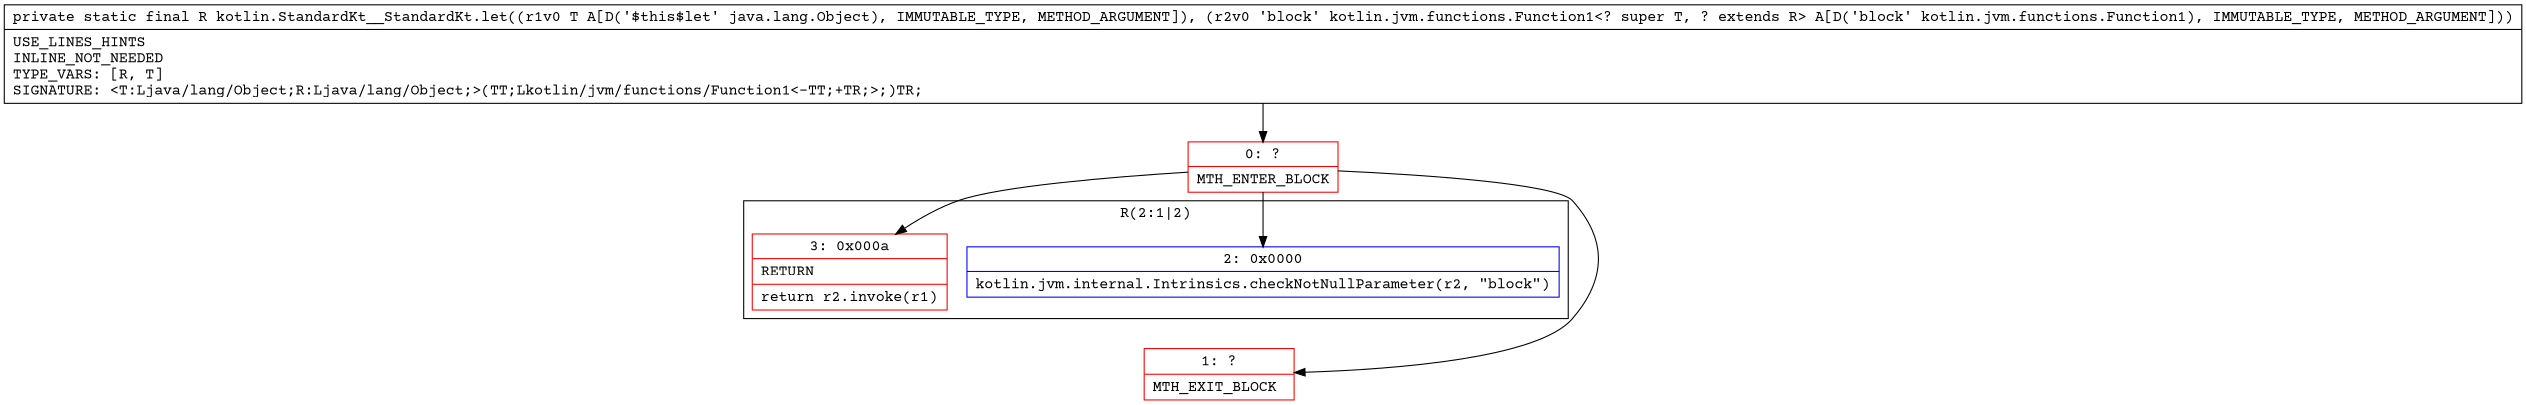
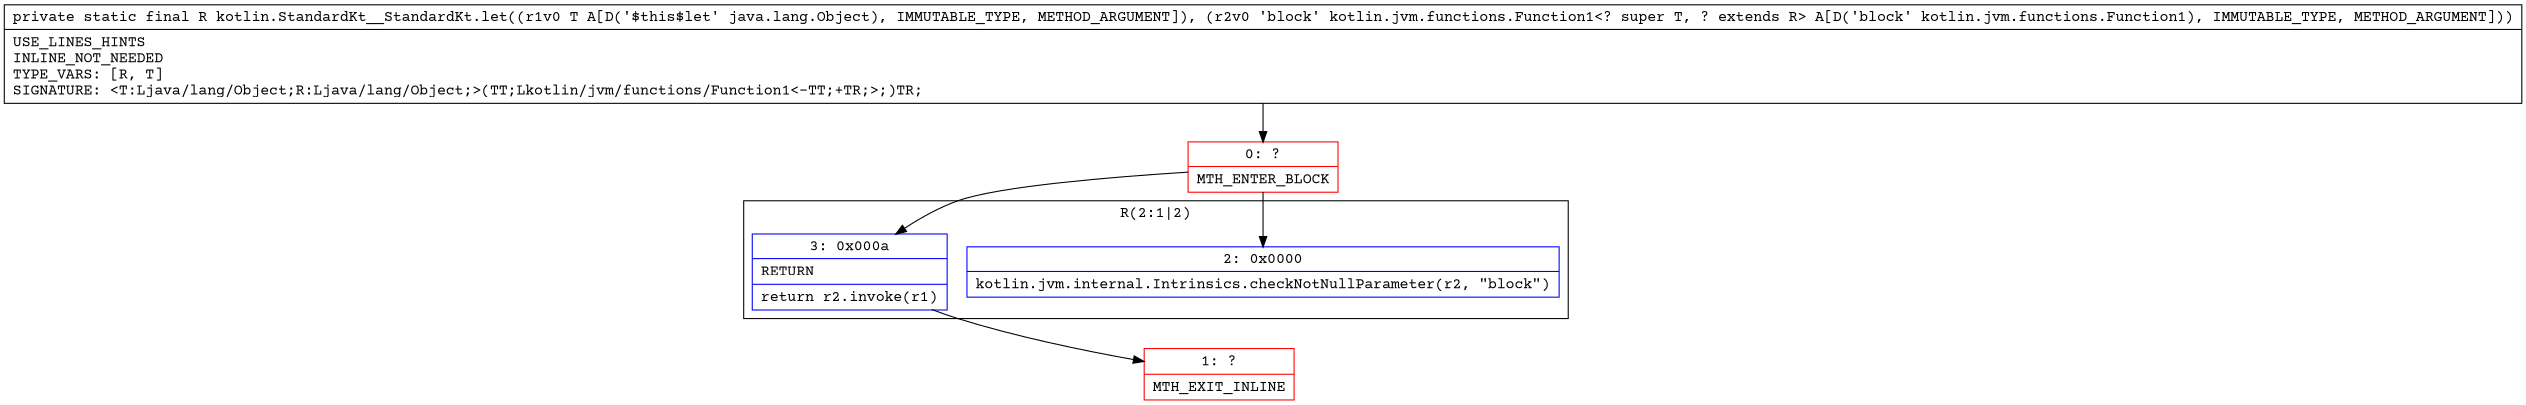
node "3: 0x000a": color red -> blue
edge "0: ?" -> "1: ?": now "3: 0x000a" -> "1: ?"
node "1: ?": text "MTH_EXIT_BLOCK" -> "MTH_EXIT_INLINE"
